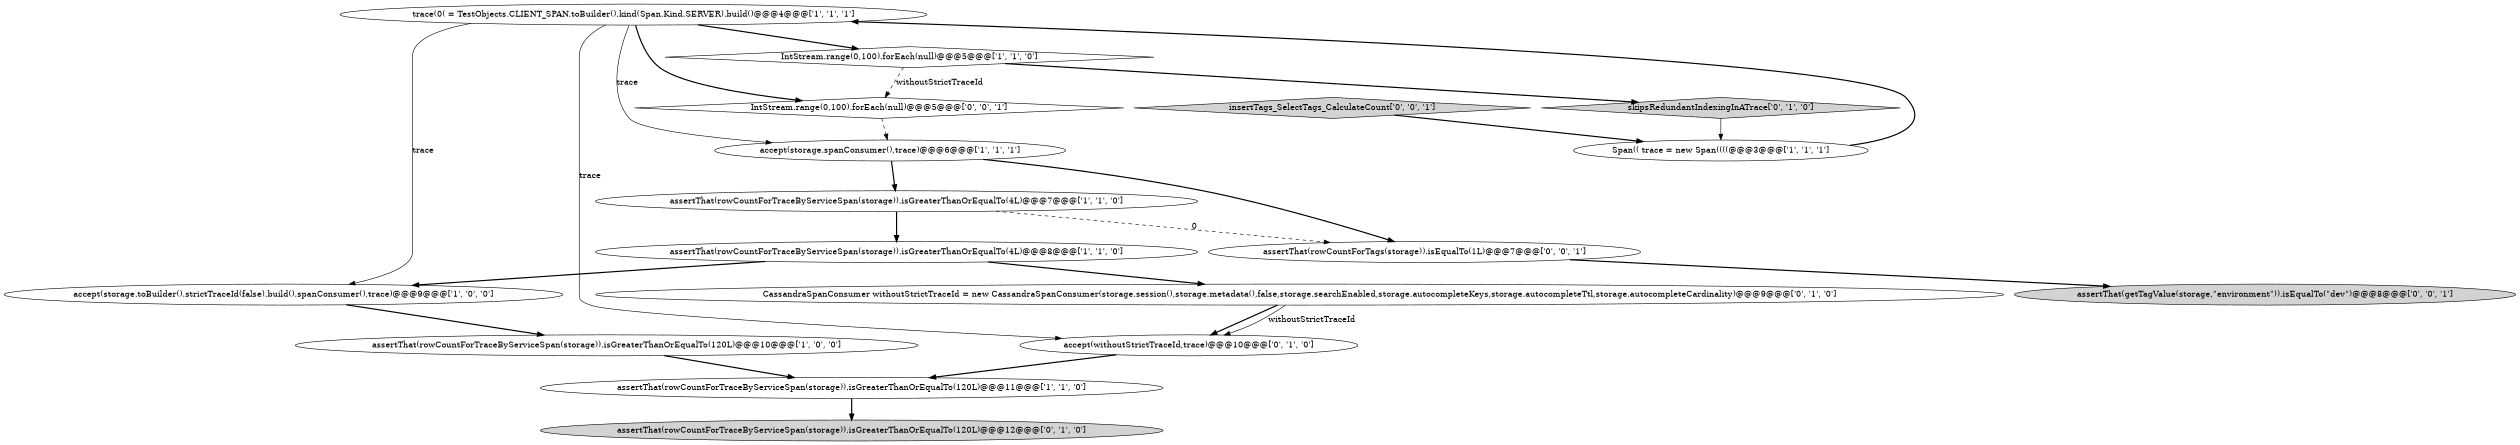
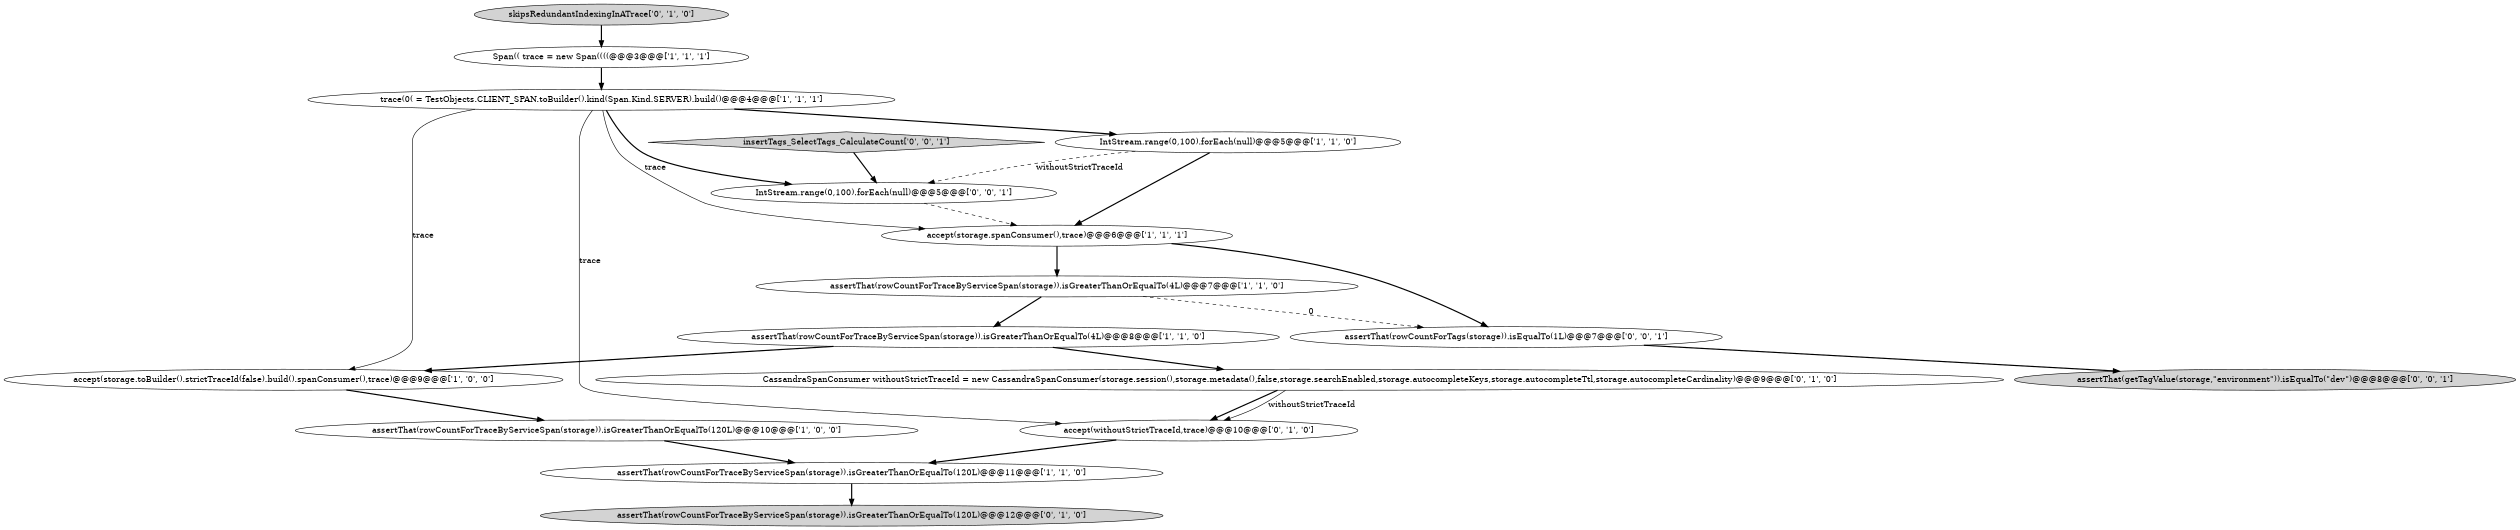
node "IntStream.range(0,100).forEach(null)@@@5@@@['1', '1', '0']": shape diamond -> ellipse
edge "IntStream.range(0,100).forEach(null)@@@5@@@['1', '1', '0']" -> "skipsRedundantIndexingInATrace['0', '1', '0']": now "IntStream.range(0,100).forEach(null)@@@5@@@['1', '1', '0']" -> "accept(storage.spanConsumer(),trace)@@@6@@@['1', '1', '1']"
node "IntStream.range(0,100).forEach(null)@@@5@@@['0', '0', '1']": shape diamond -> ellipse
node "skipsRedundantIndexingInATrace['0', '1', '0']": shape diamond -> ellipse
edge "skipsRedundantIndexingInATrace['0', '1', '0']" -> "Span(( trace = new Span((((@@@3@@@['1', '1', '1']": style solid -> bold
edge "insertTags_SelectTags_CalculateCount['0', '0', '1']" -> "Span(( trace = new Span((((@@@3@@@['1', '1', '1']": now "insertTags_SelectTags_CalculateCount['0', '0', '1']" -> "IntStream.range(0,100).forEach(null)@@@5@@@['0', '0', '1']"
